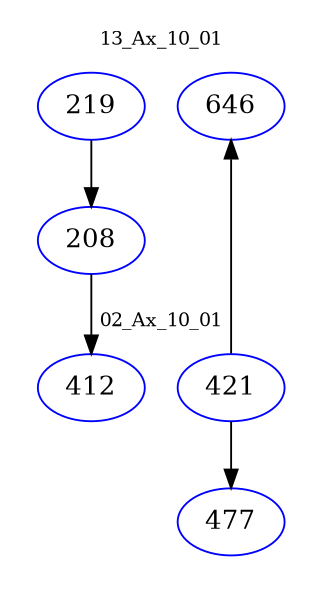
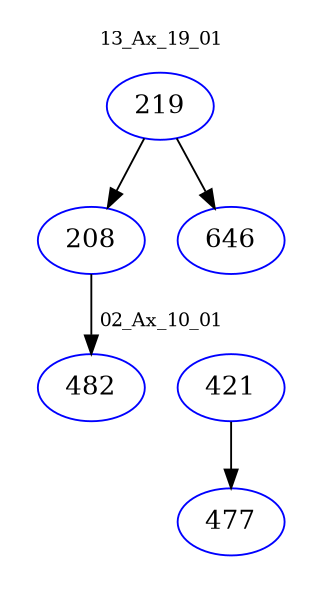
cluster "13_Ax_10_01": label "13_Ax_10_01" -> "13_Ax_19_01"
edge "421" -> "646": now "219" -> "646"
node "412": label "412" -> "482"
